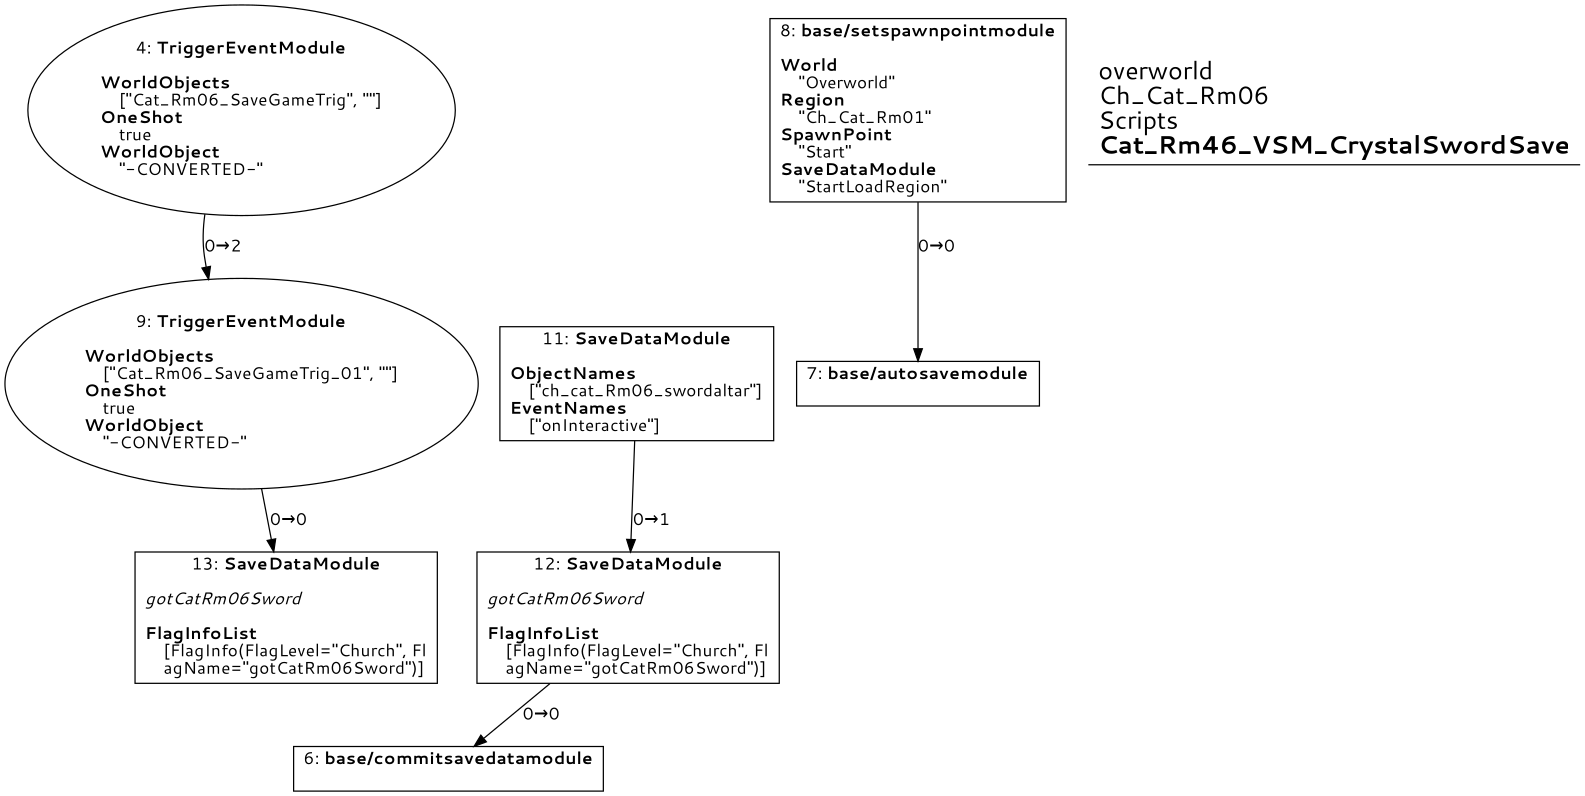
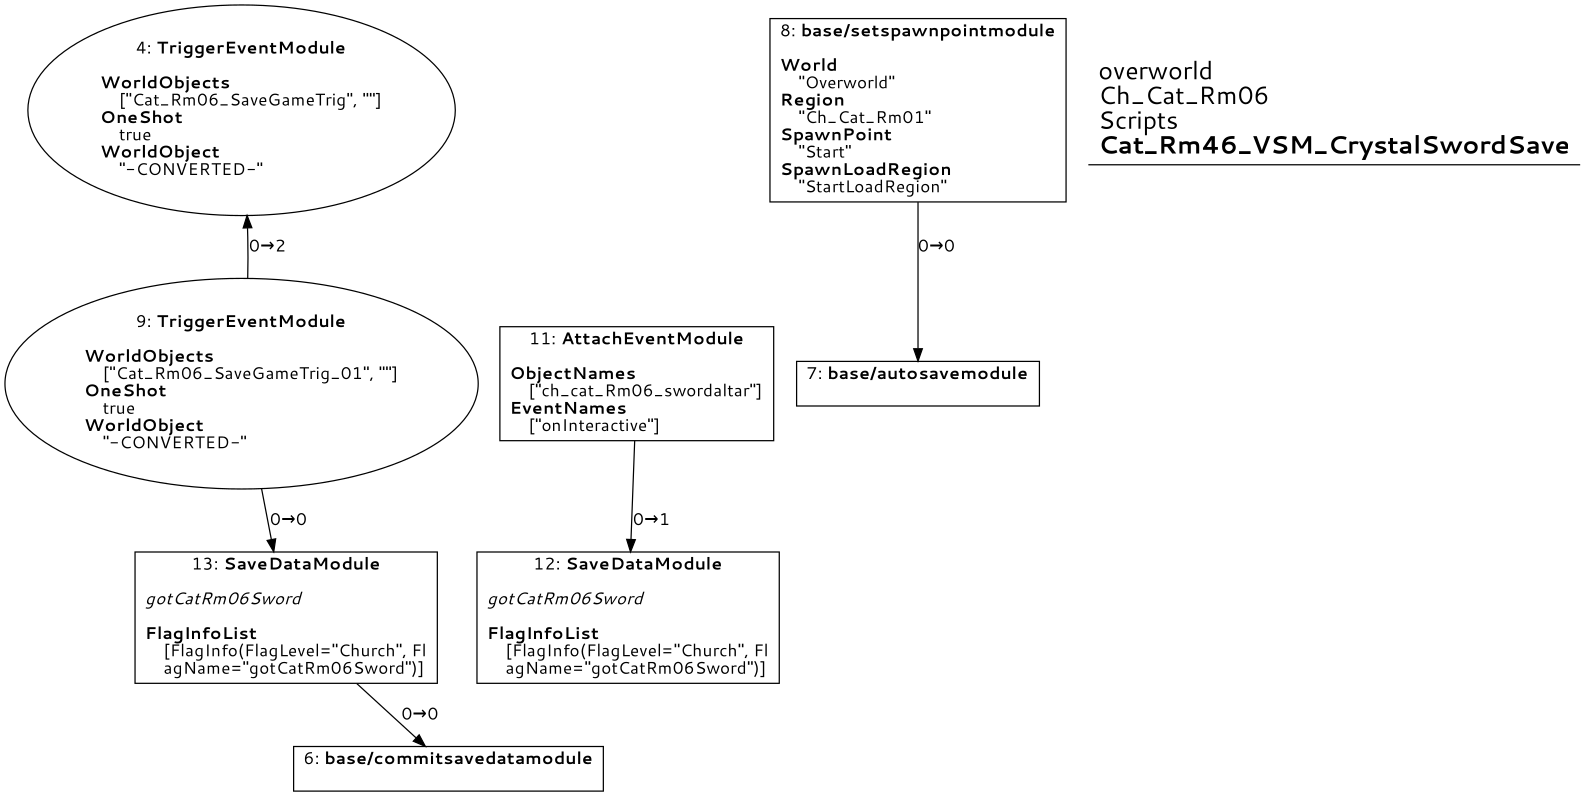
node "8:": text "SaveDataModule" -> "SpawnLoadRegion"
edge "4:" -> "9:": reversed
node "11:": text "SaveDataModule" -> "AttachEventModule"
edge "12:" -> "6:": now "13:" -> "6:"
